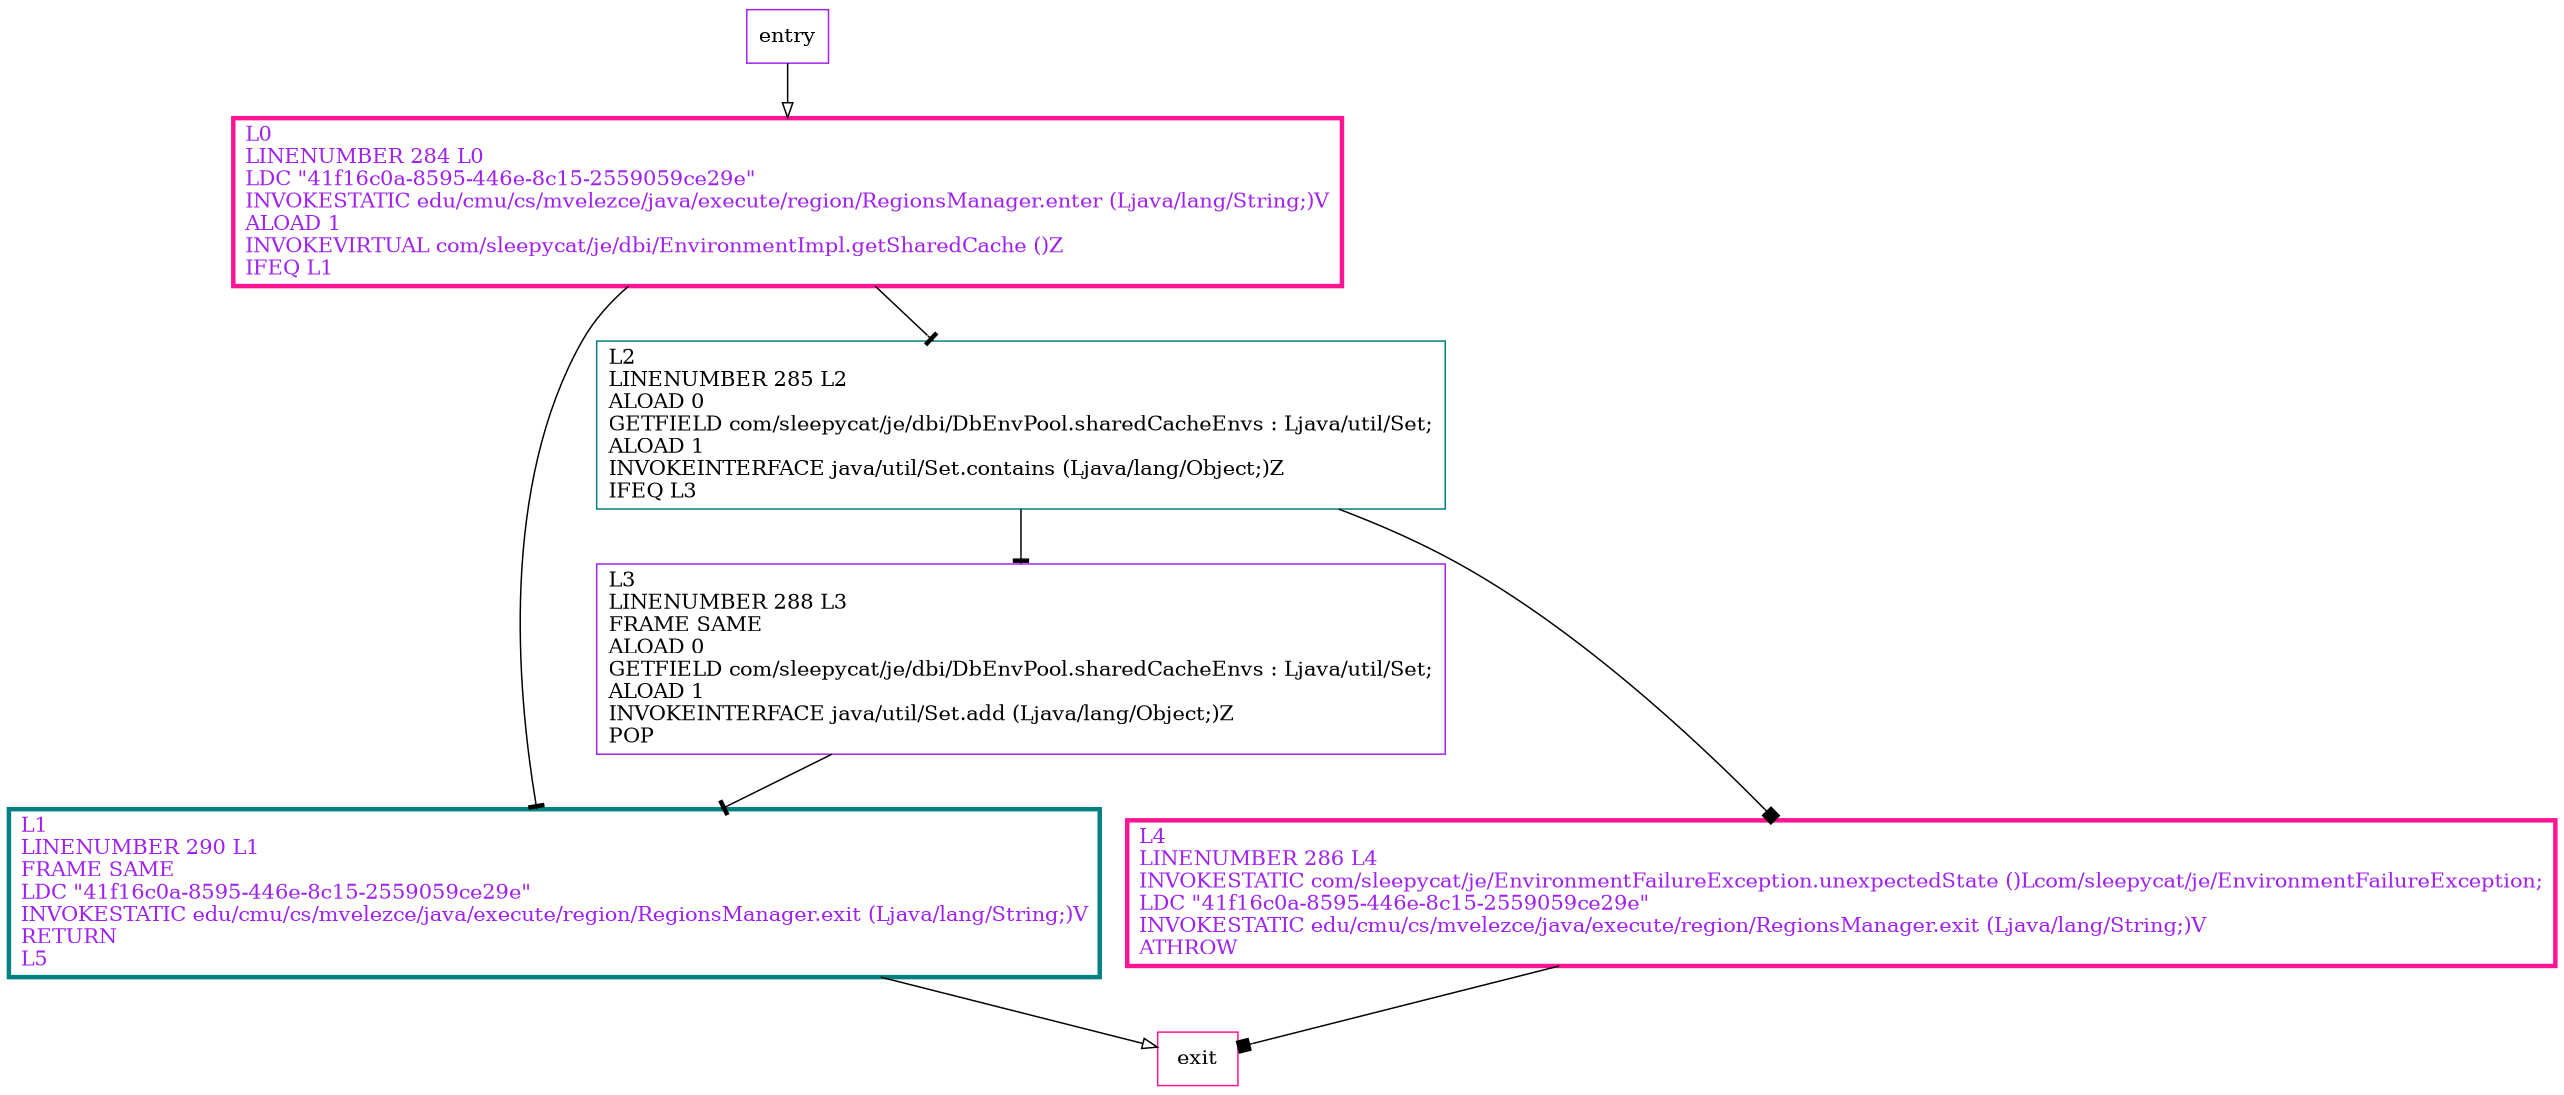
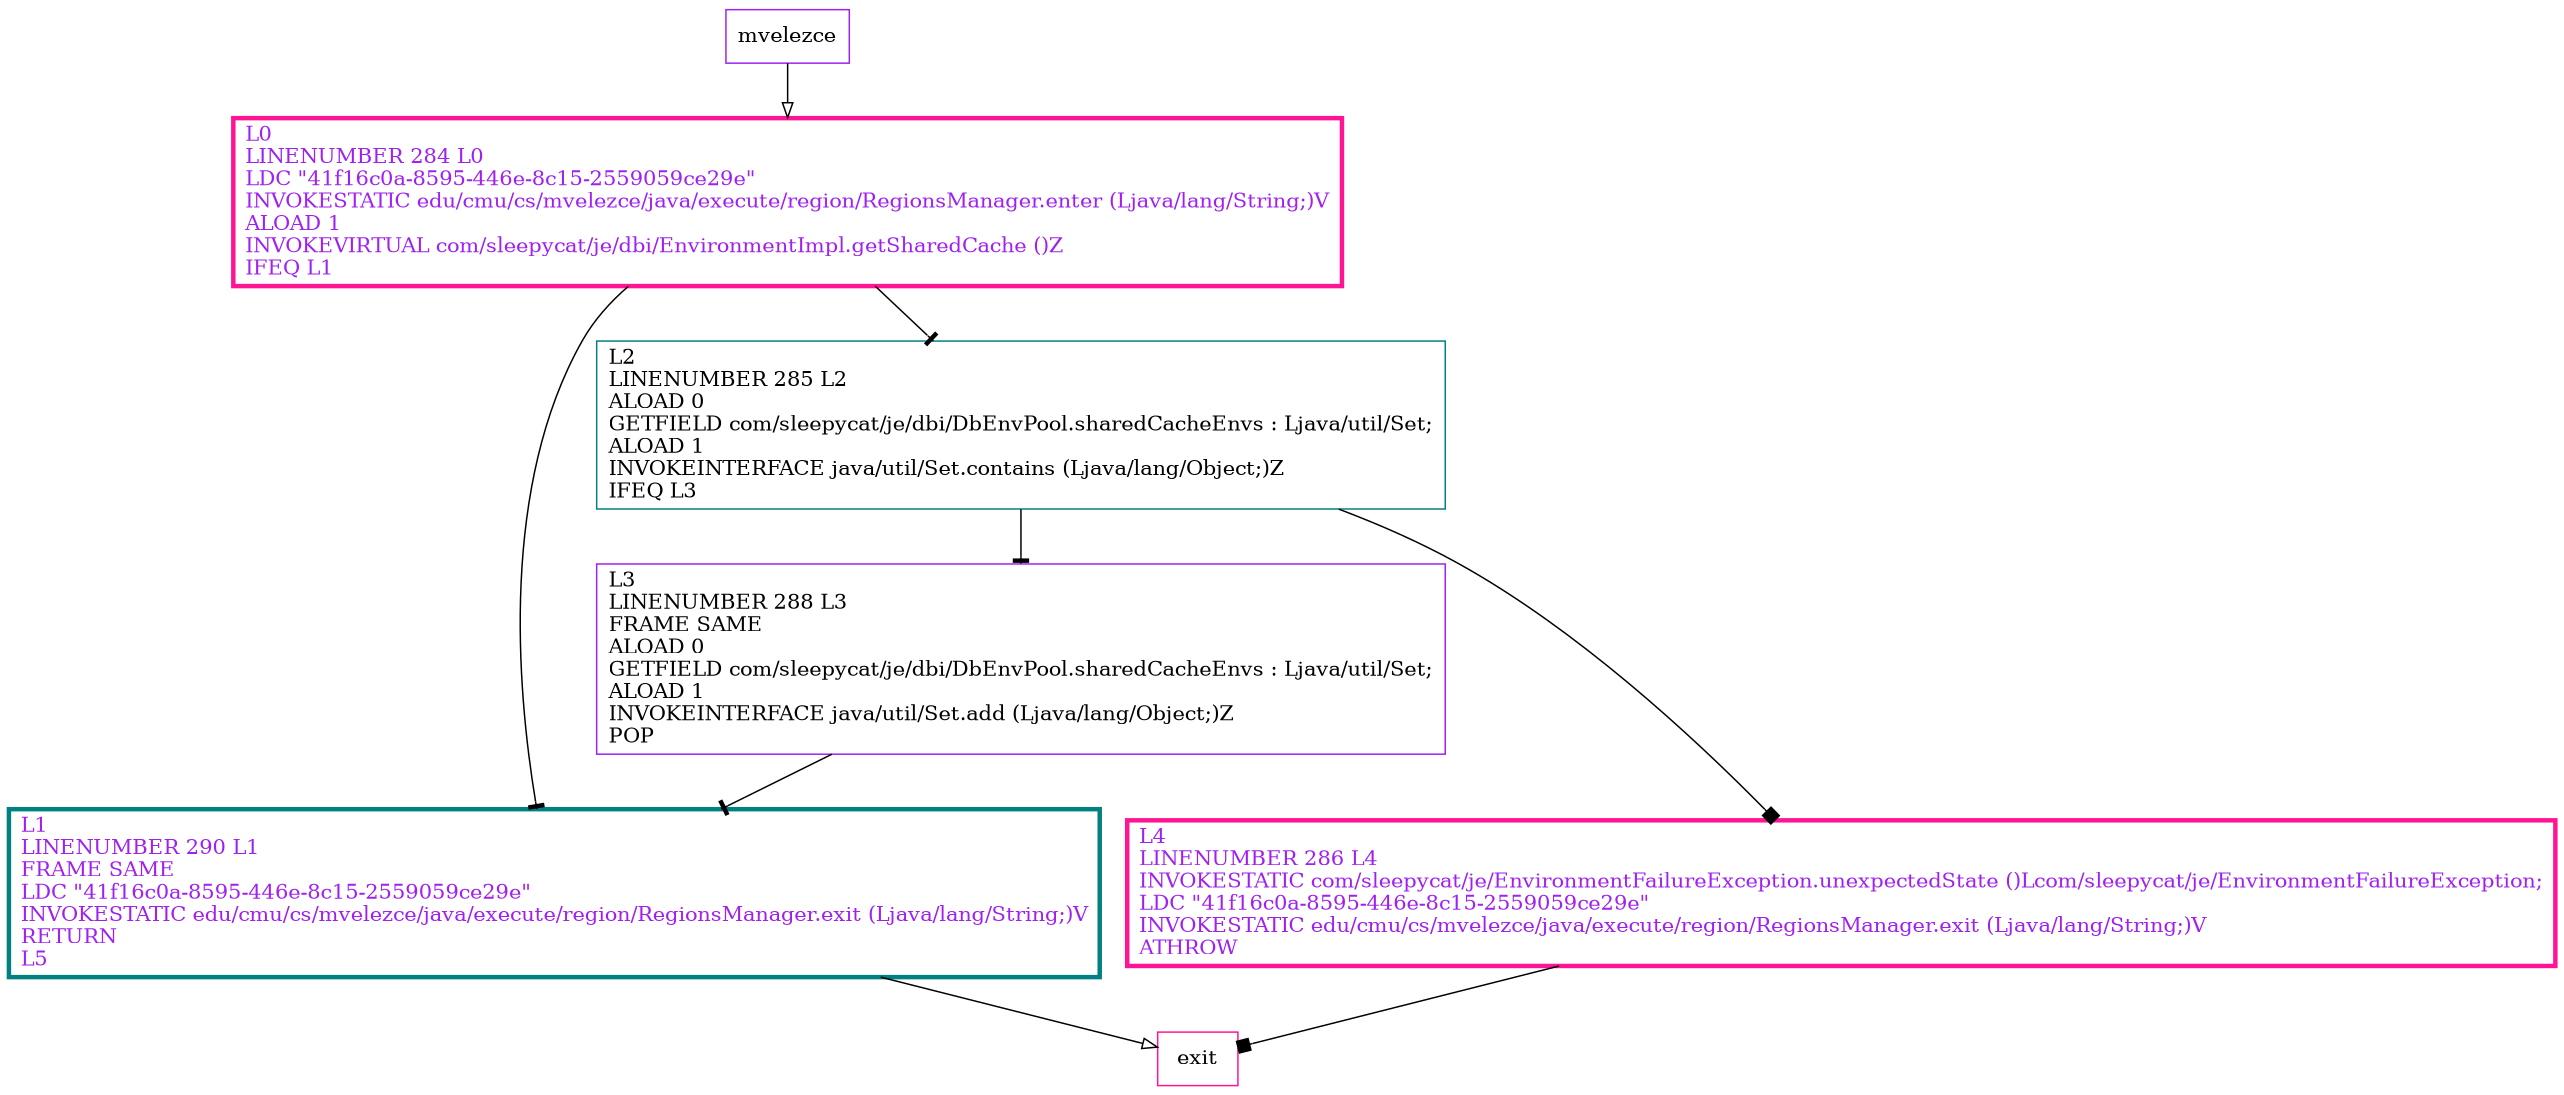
node "entry": label "entry" -> "mvelezce"
